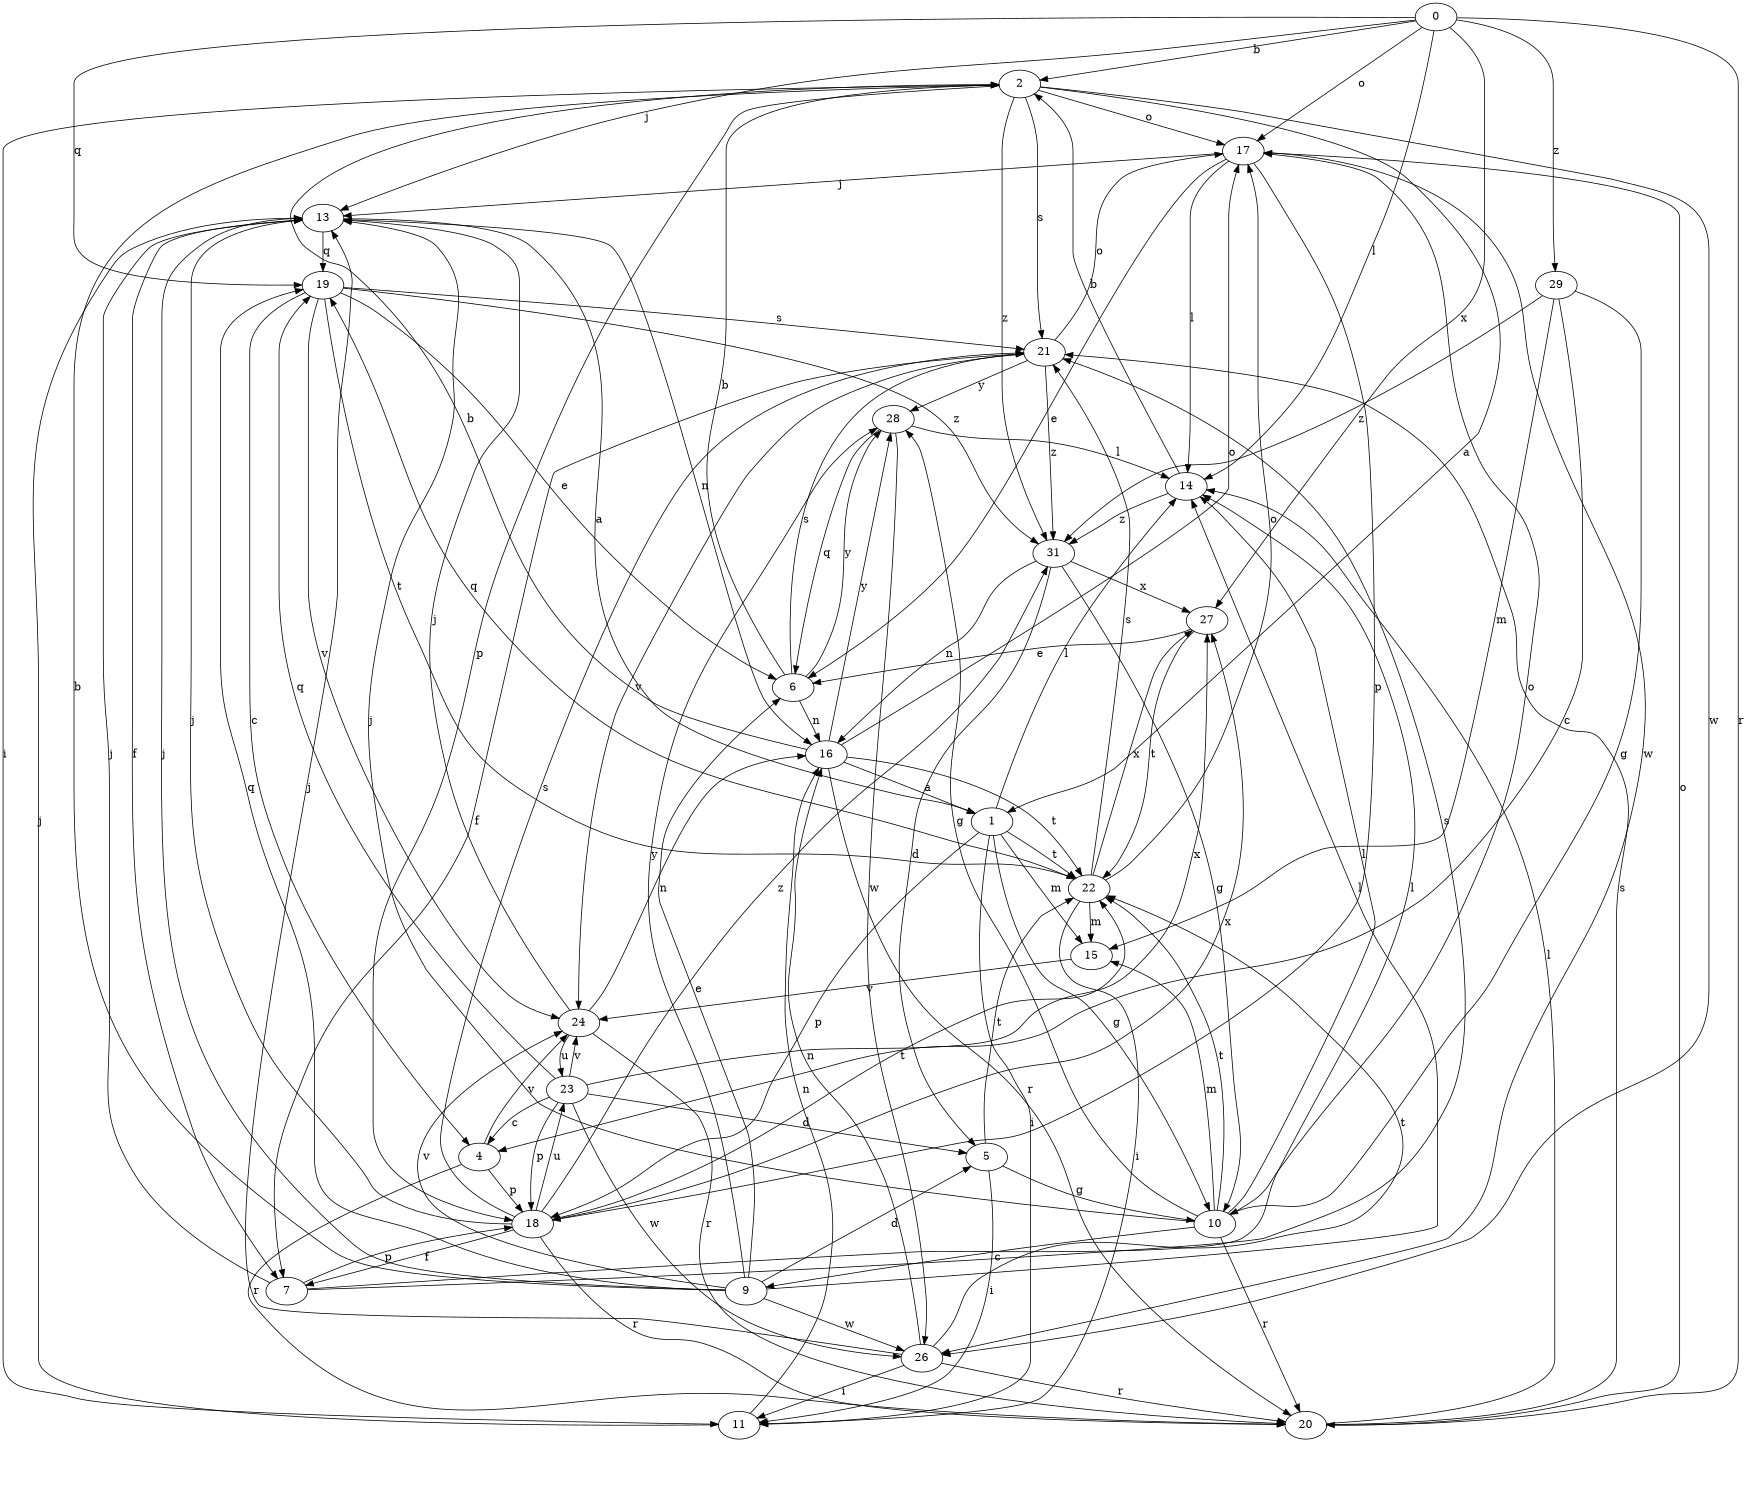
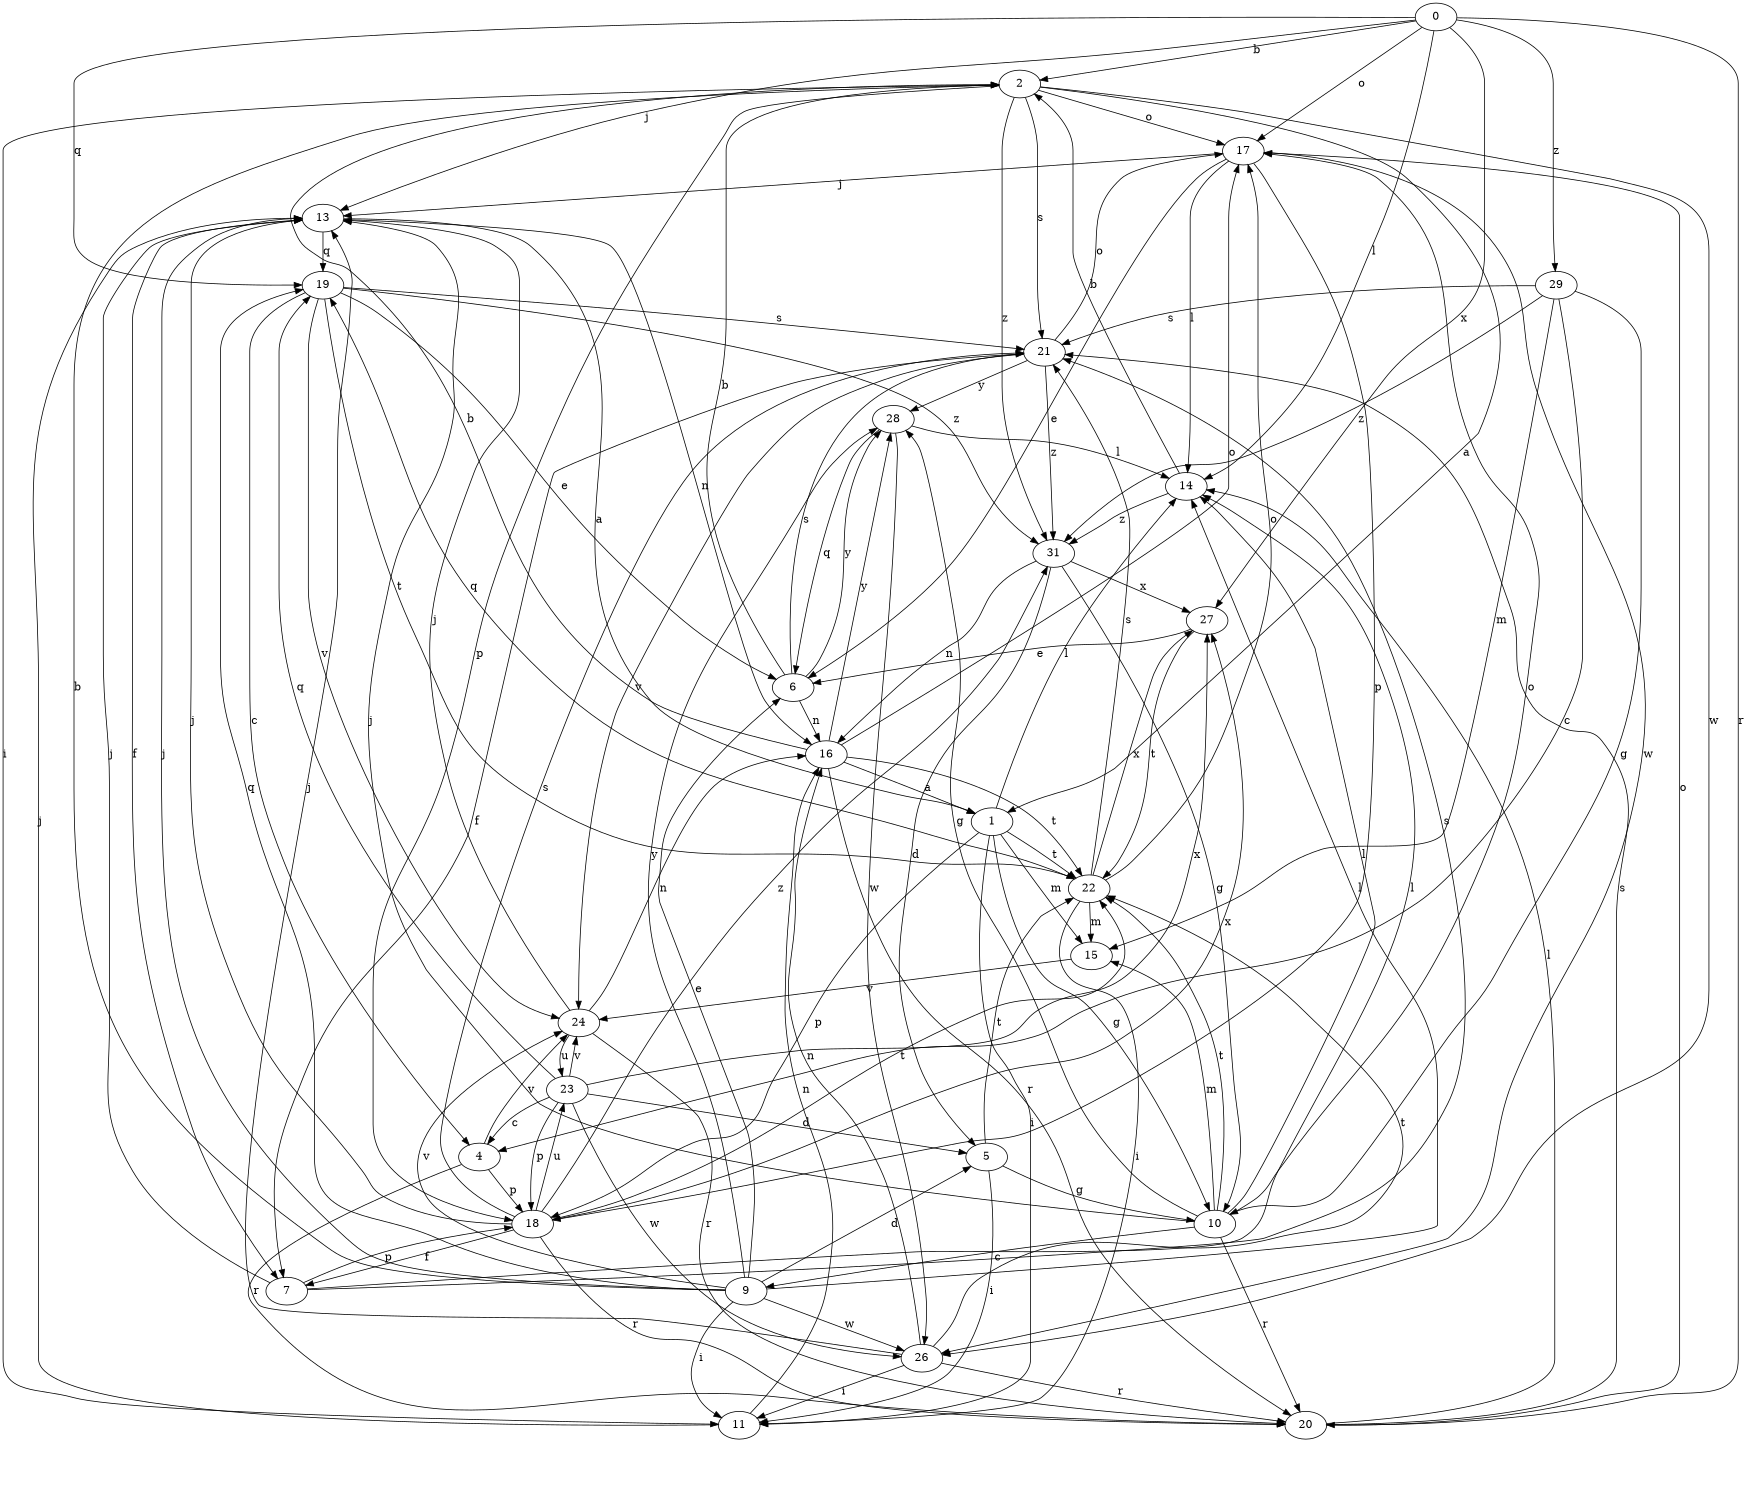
edge "29" -> "21": added, label "s"
edge "9" -> "11": added, label "i"
